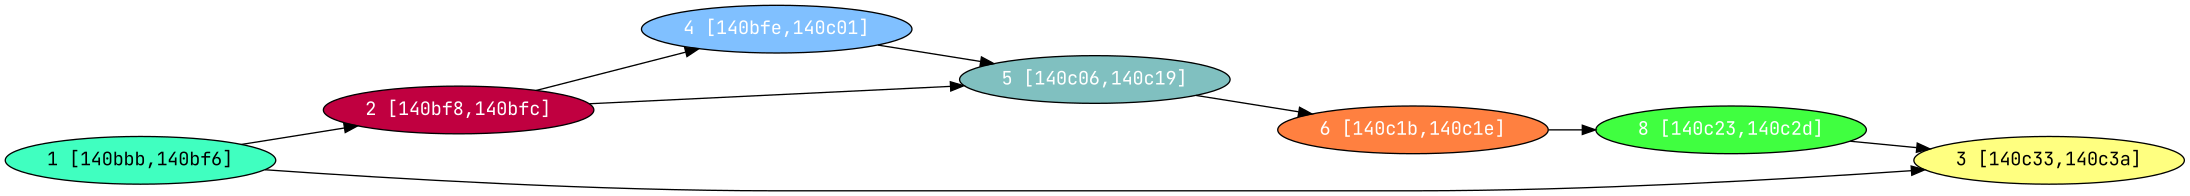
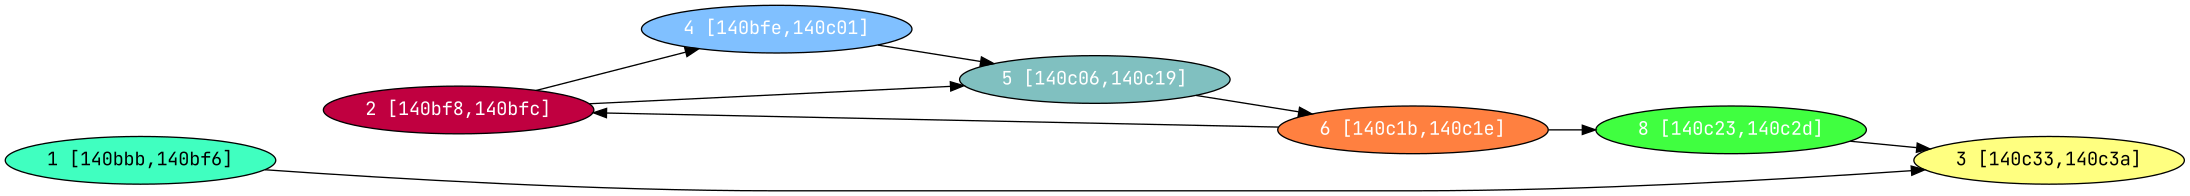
edge "1 [140bbb,140bf6]" -> "2 [140bf8,140bfc]": now "6 [140c1b,140c1e]" -> "2 [140bf8,140bfc]"
